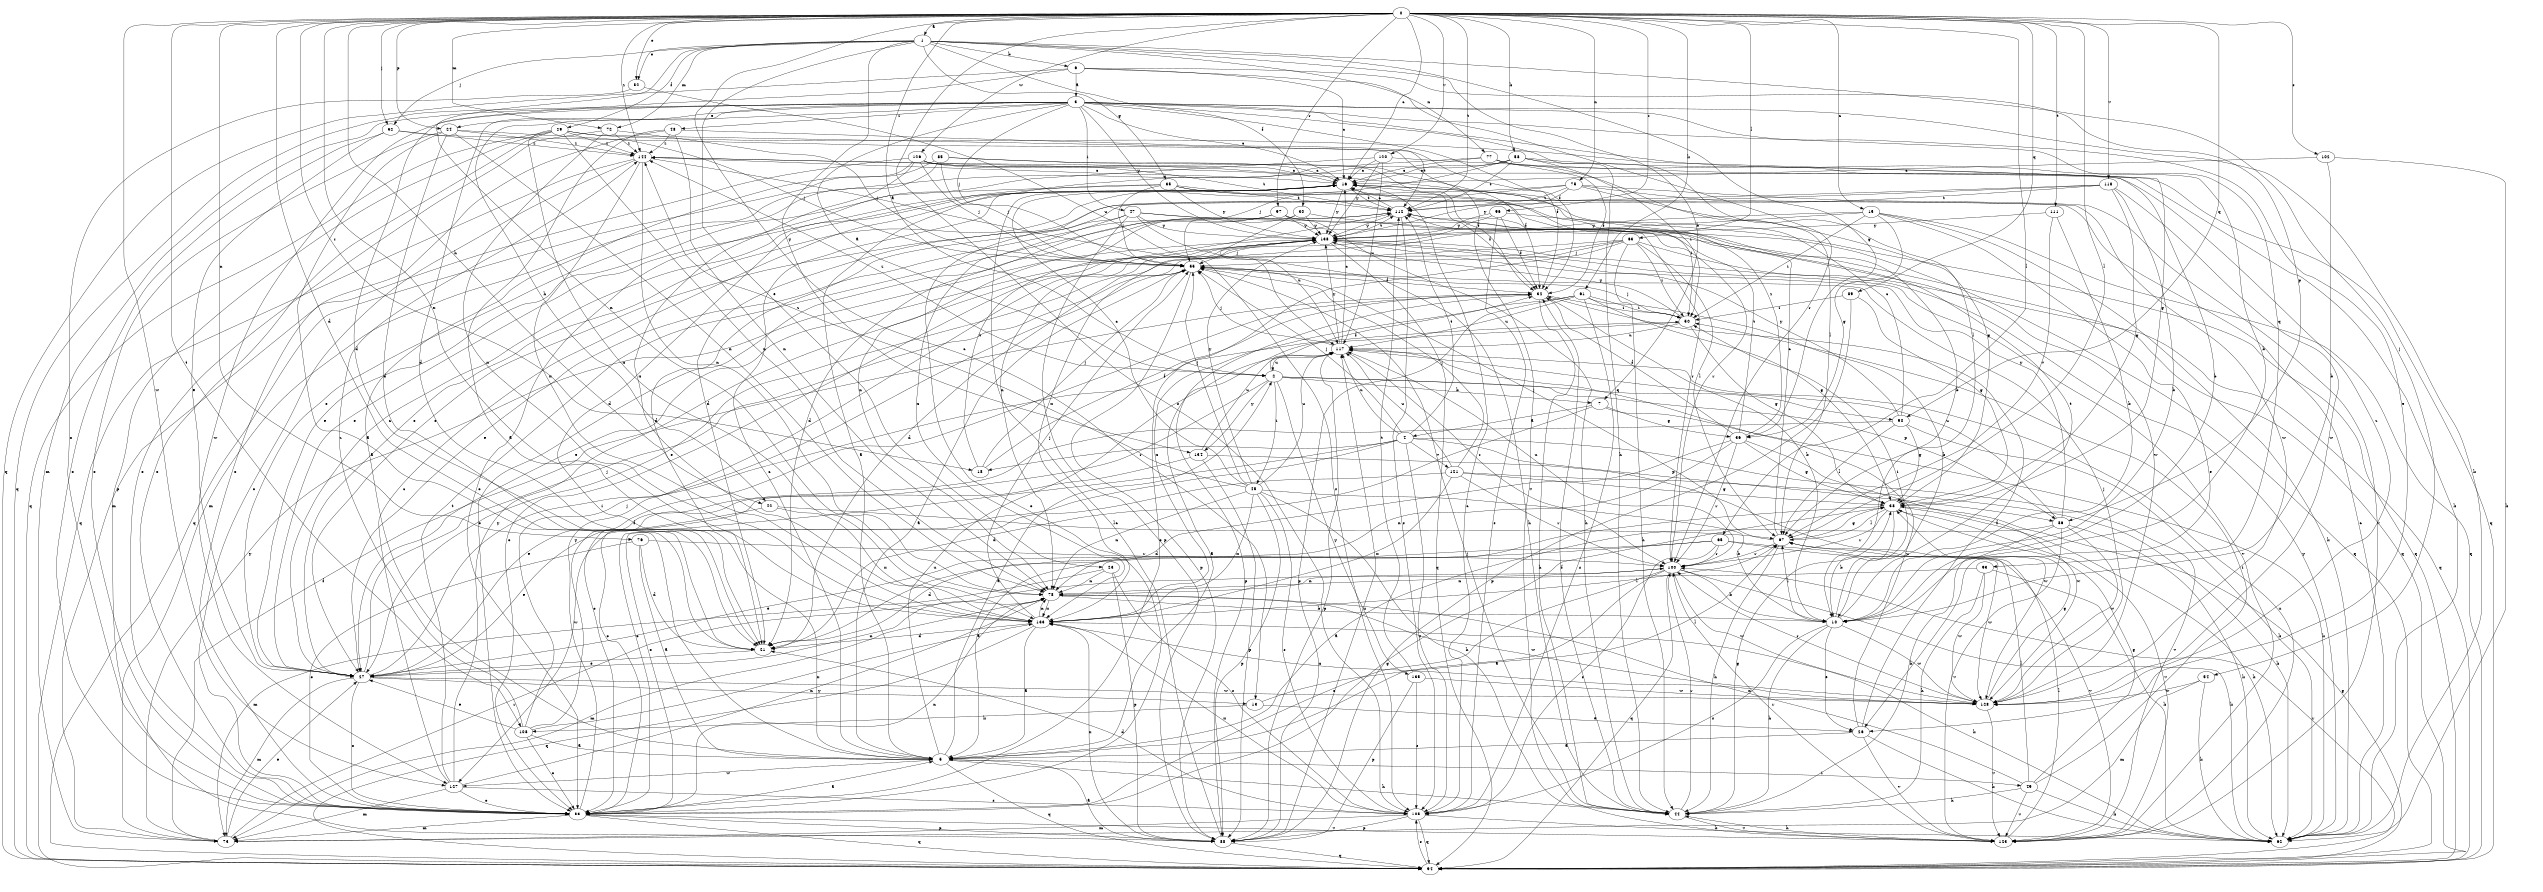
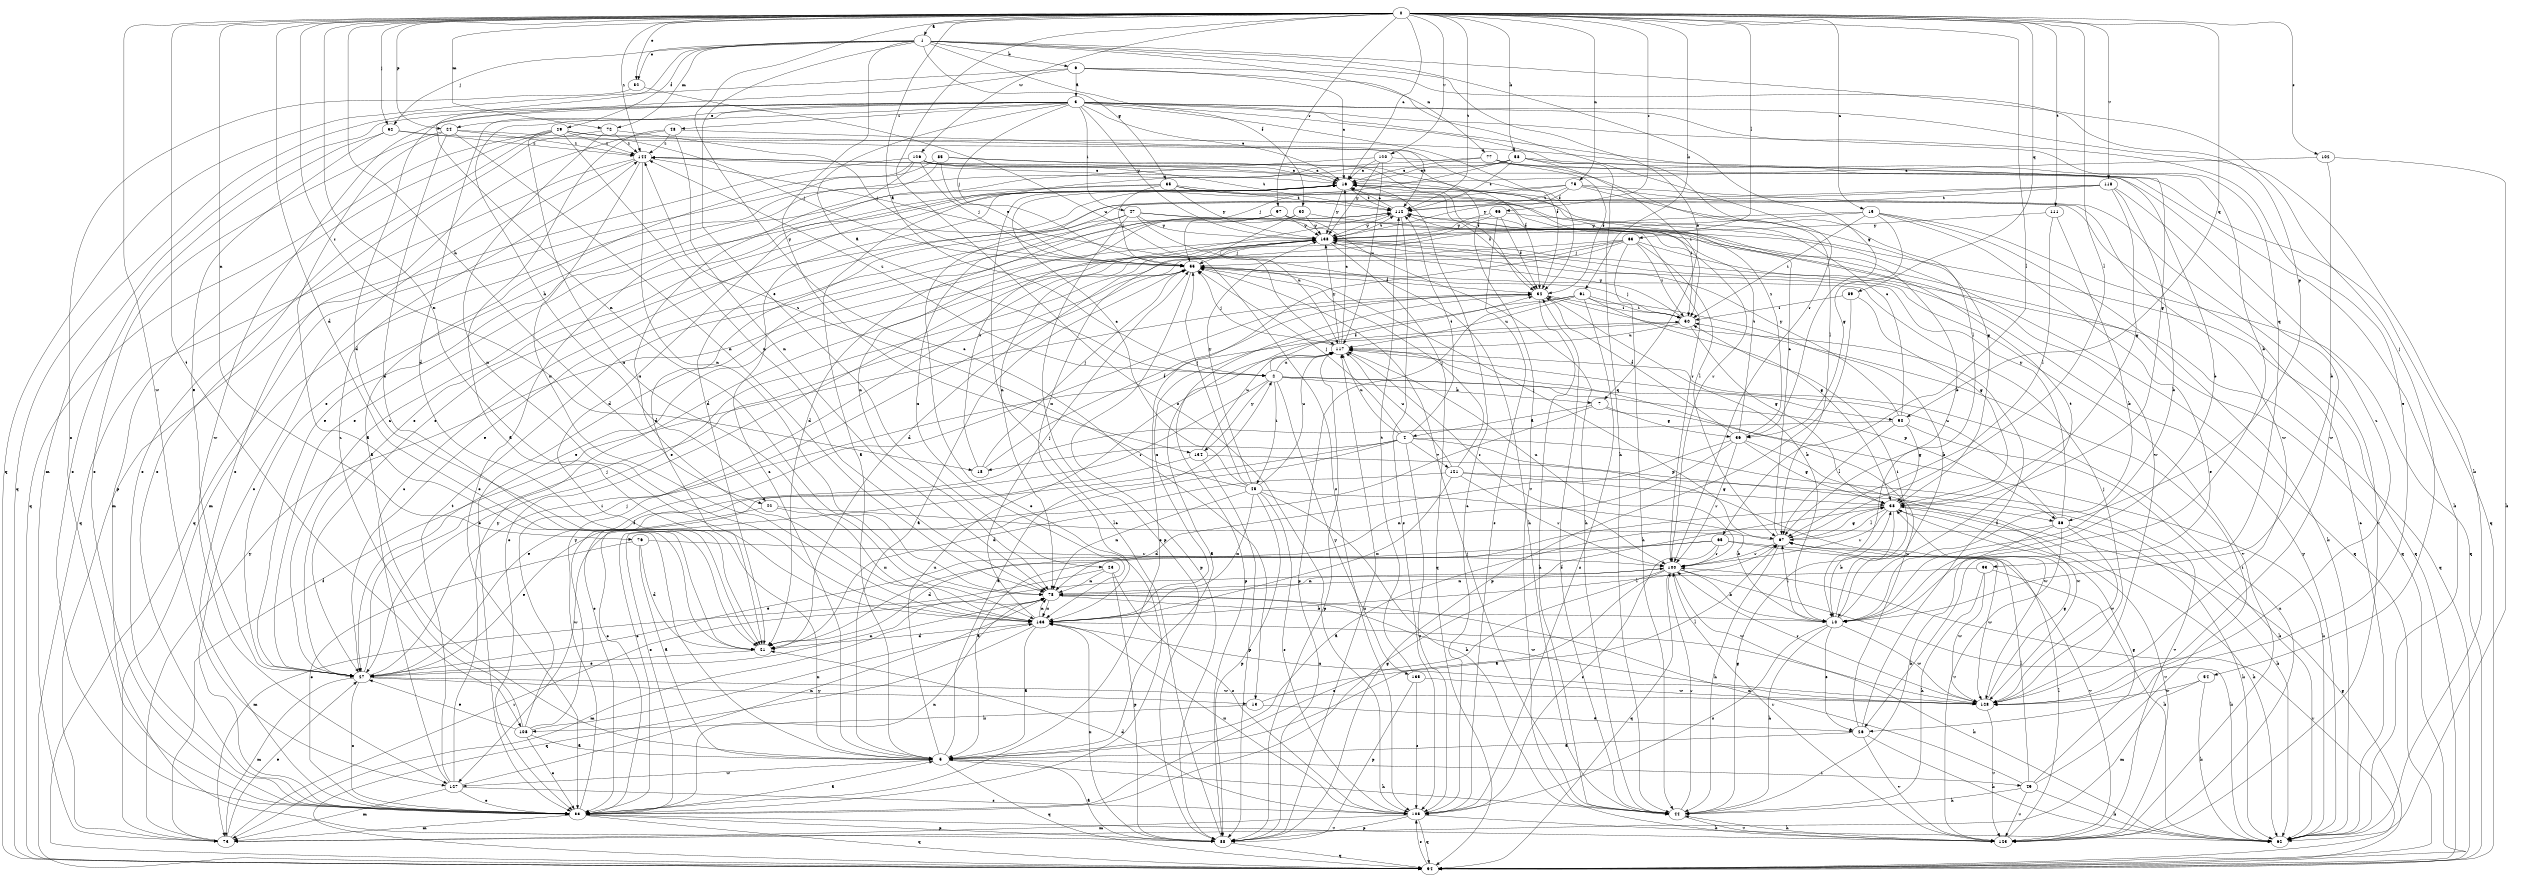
edge "85" -> "55": label "j" -> "e"
edge "117" -> "2": reversed
edge "111" -> "67": label "v" -> "l"
